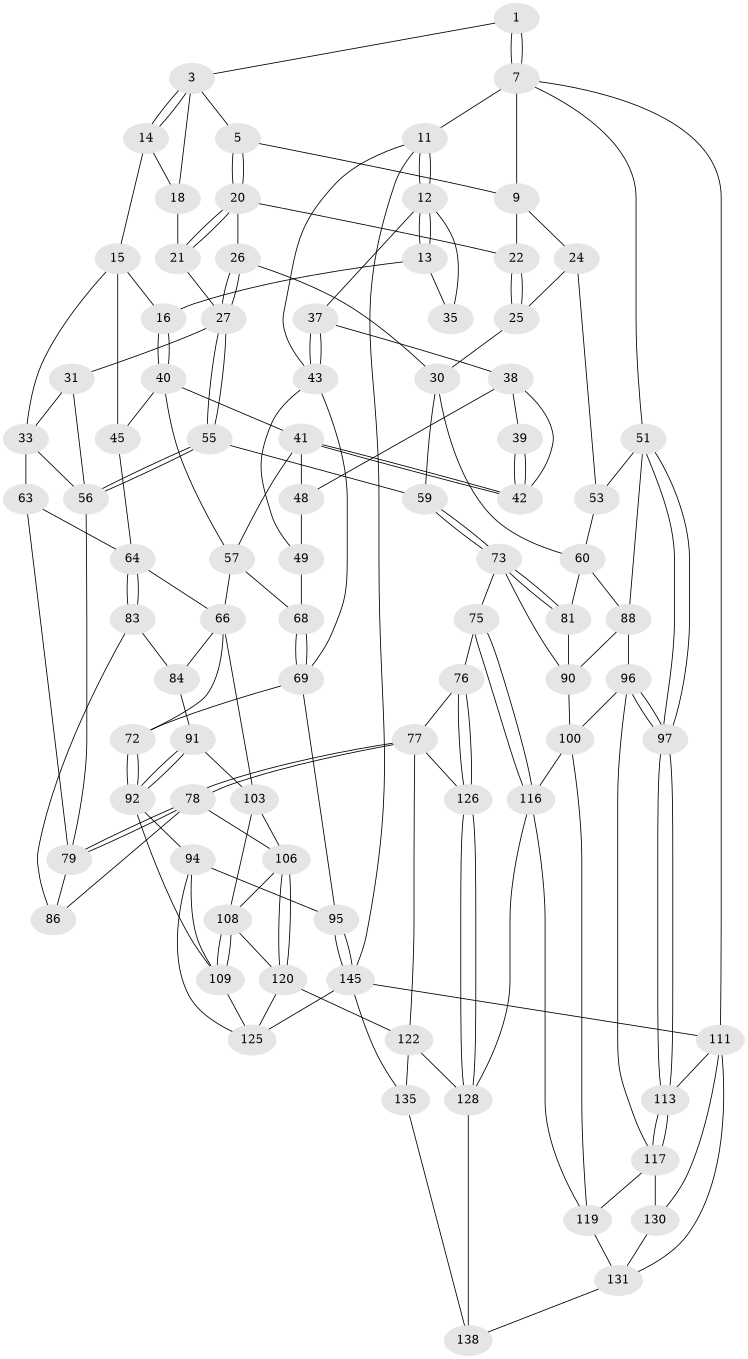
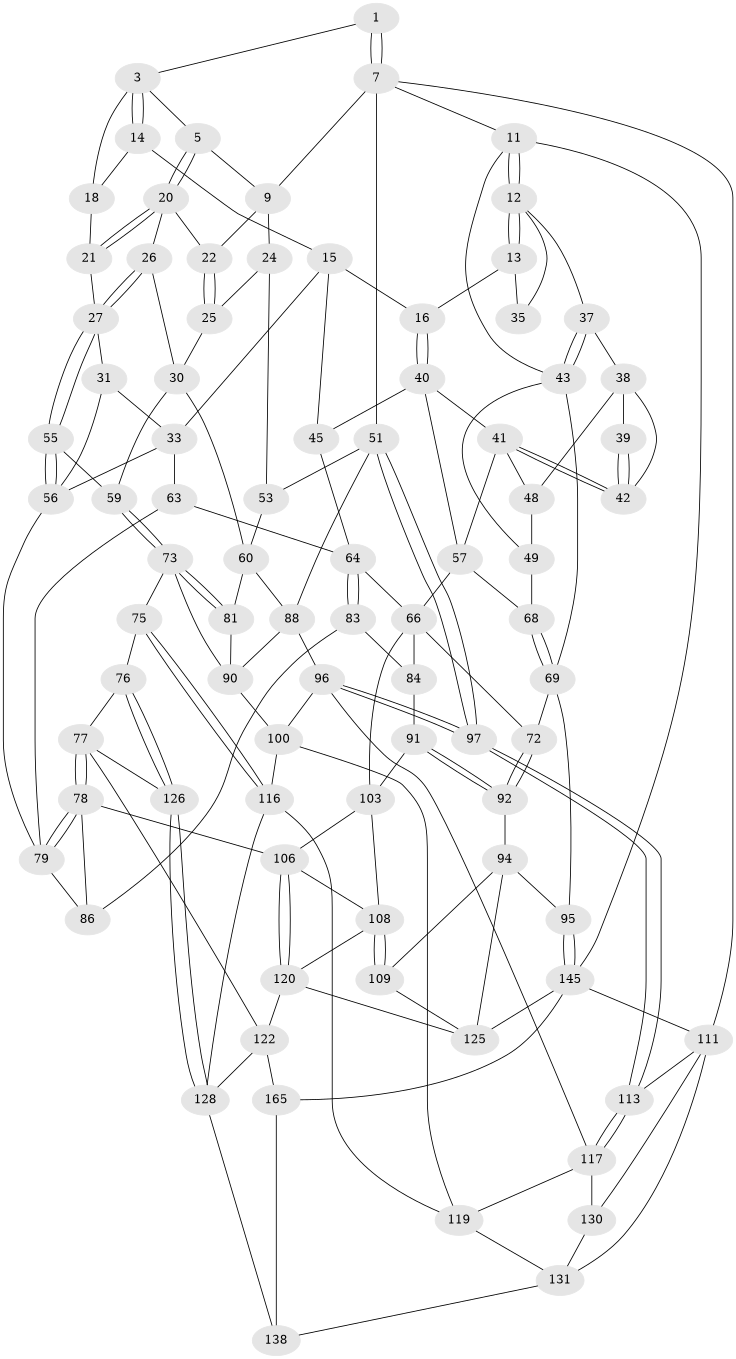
edge "92" -- "109": removed
node "135": label "135" -> "165"
